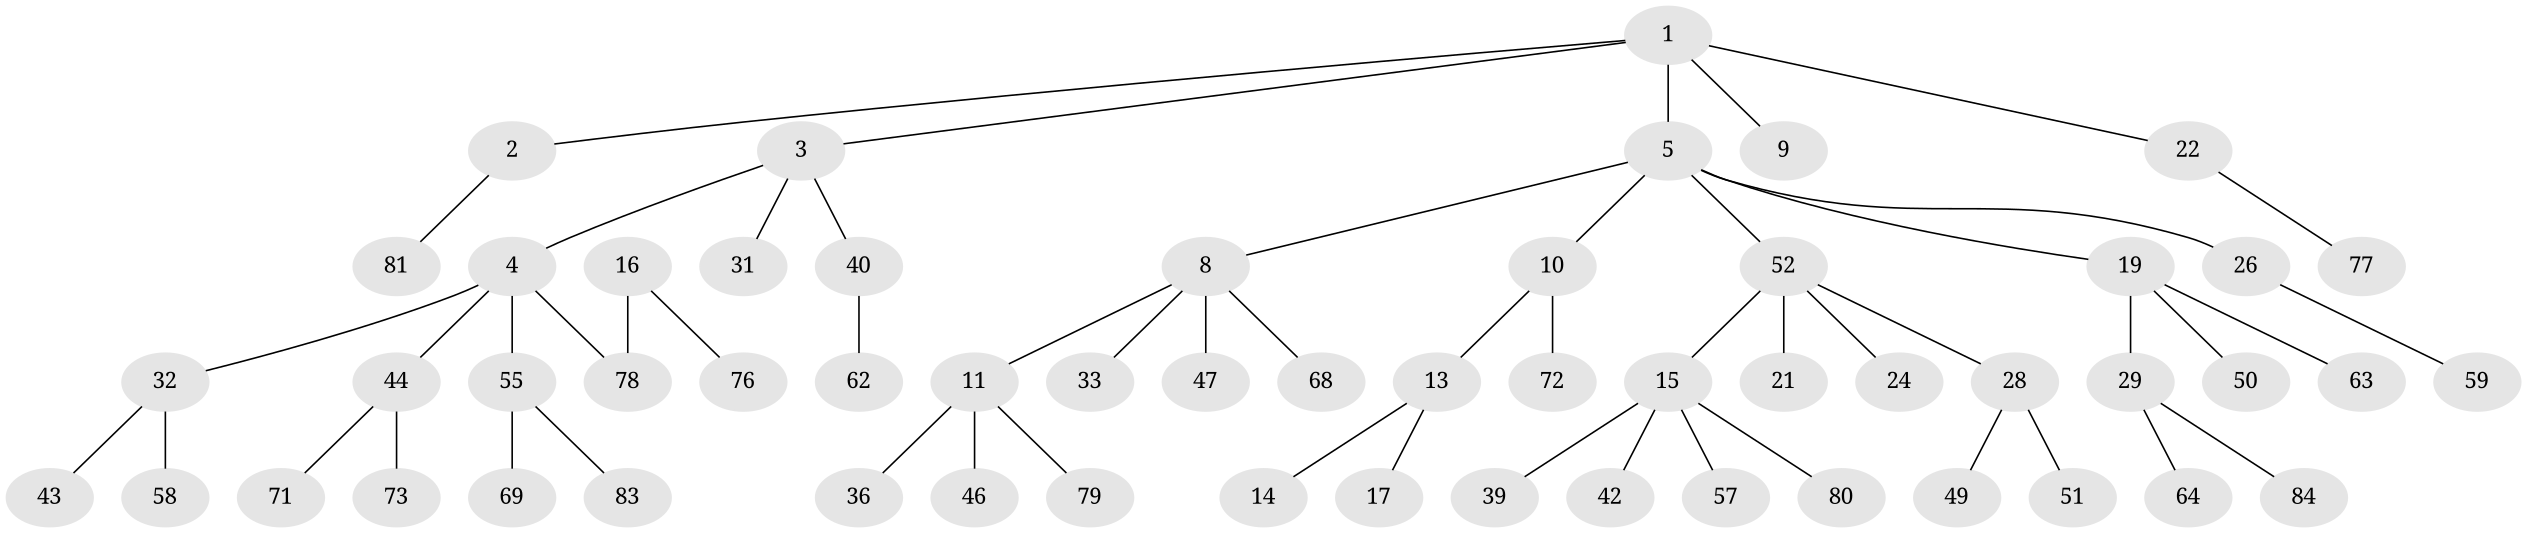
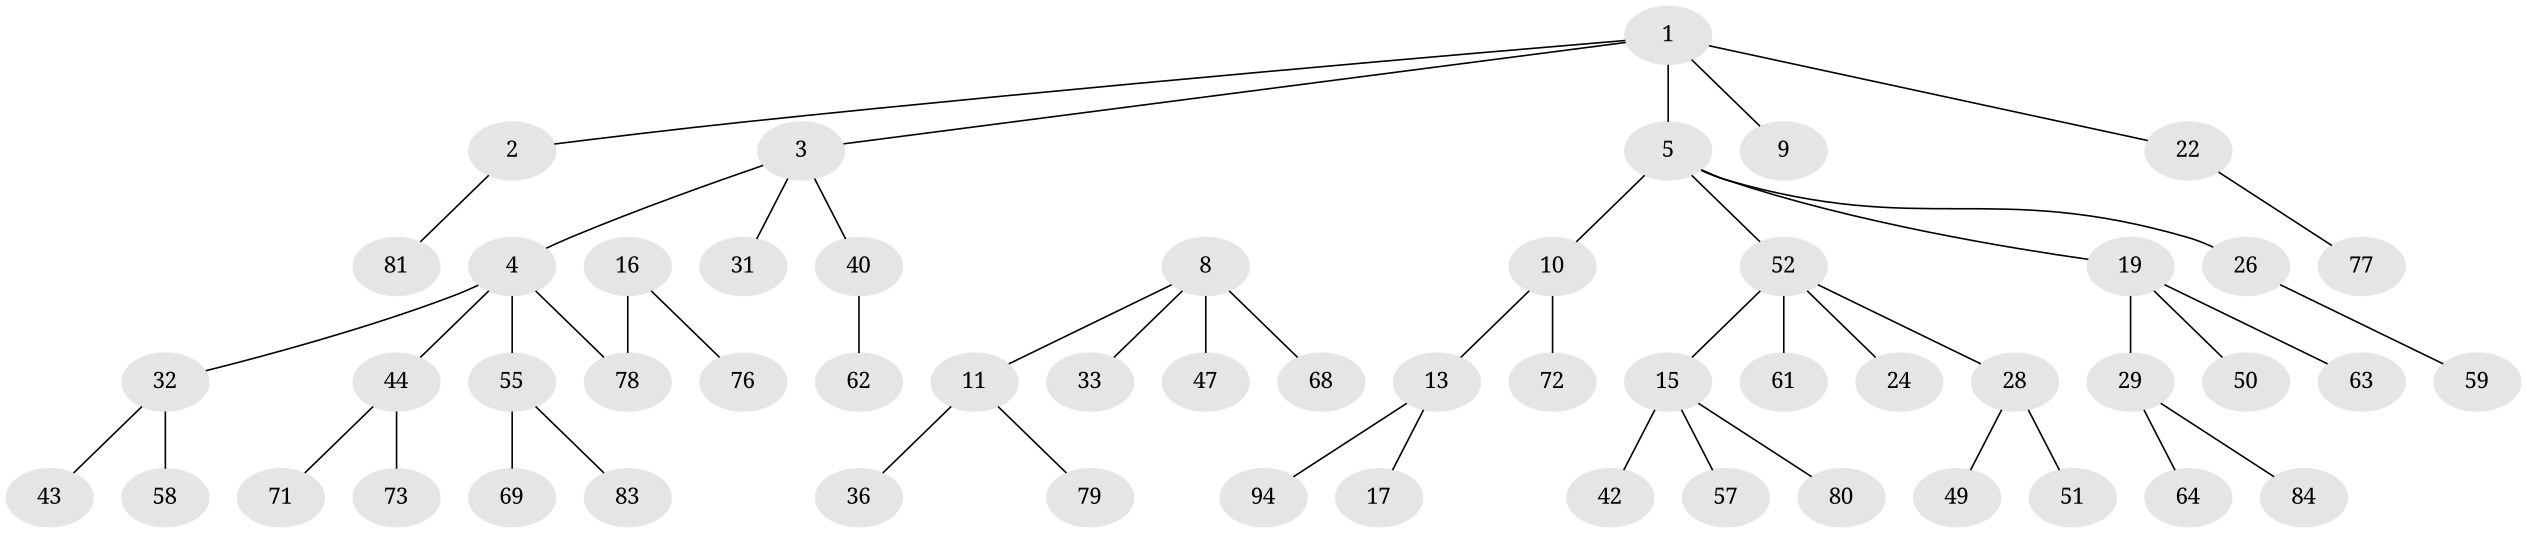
edge "5" -- "8": removed
node "21": label "21" -> "61"
node "46": removed
node "14": label "14" -> "94"
node "39": removed
